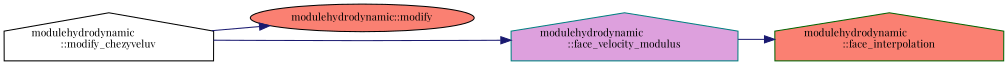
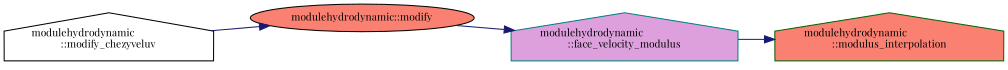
node "modulehydrodynamic ::face_interpolation": label "modulehydrodynamic ::face_interpolation" -> "modulehydrodynamic ::modulus_interpolation"
edge "modulehydrodynamic ::modify_chezyveluv" -> "modulehydrodynamic ::face_velocity_modulus": now "modulehydrodynamic::modify" -> "modulehydrodynamic ::face_velocity_modulus"
